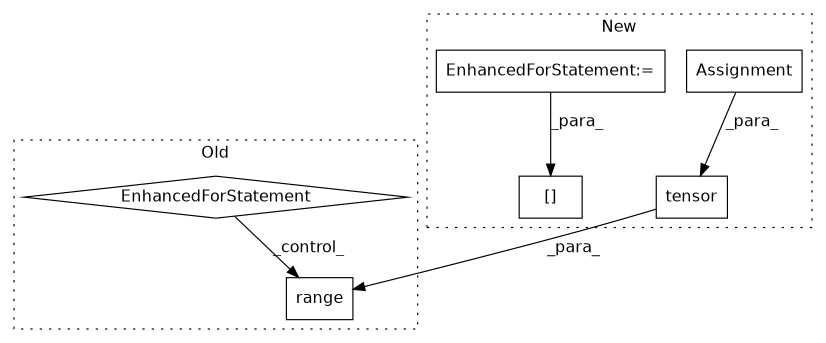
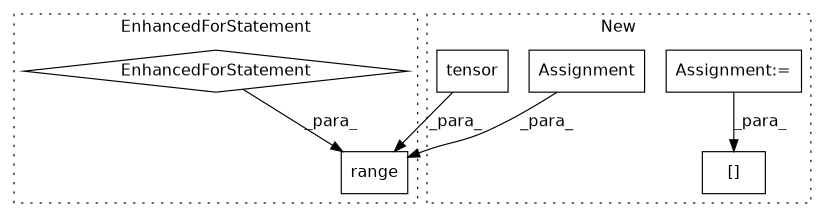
node "EnhancedForStatement:=": label "EnhancedForStatement:=" -> "Assignment:="
edge "Assignment" -> "tensor": now "Assignment" -> "range"
cluster "Old": label "Old" -> "EnhancedForStatement"
edge "EnhancedForStatement" -> "range": label "_control_" -> "_para_"
